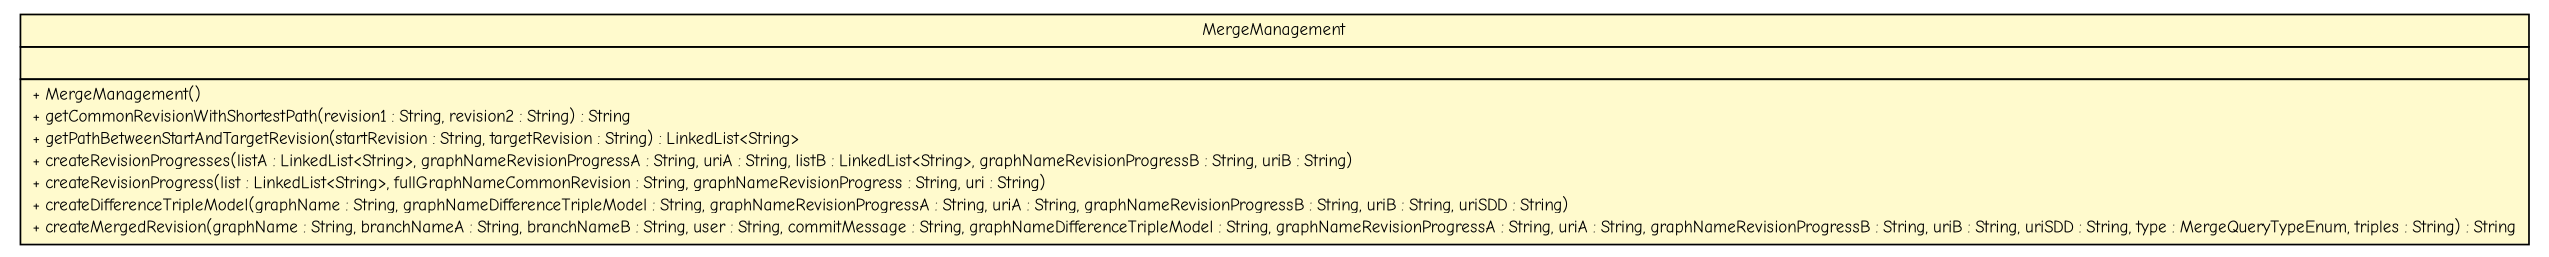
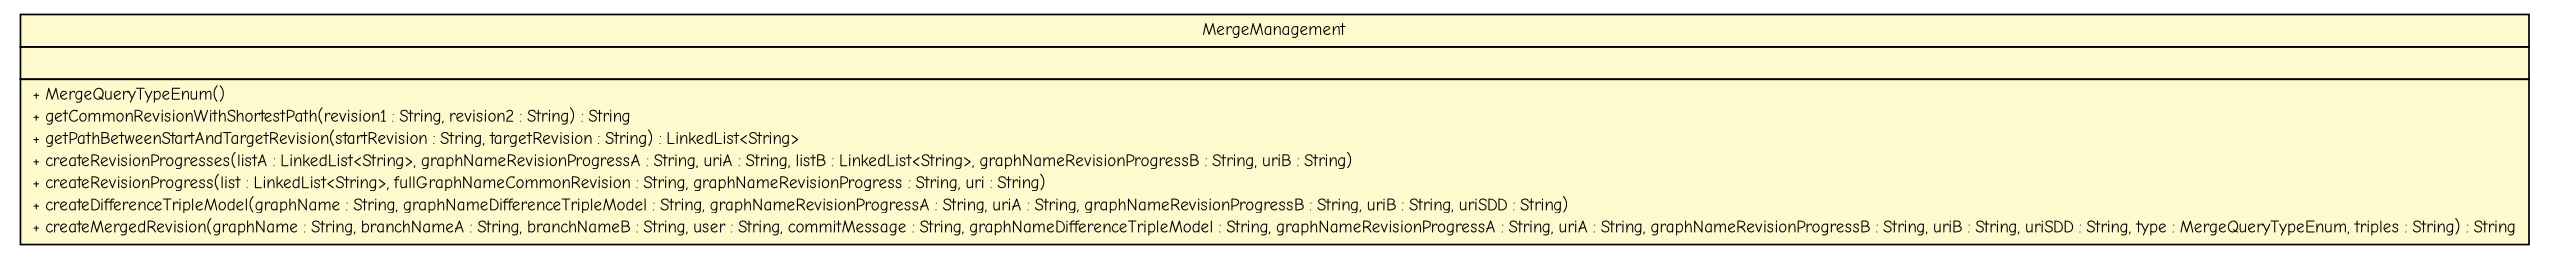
node "MergeManagement": text "+ MergeManagement()" -> "+ MergeQueryTypeEnum()"
